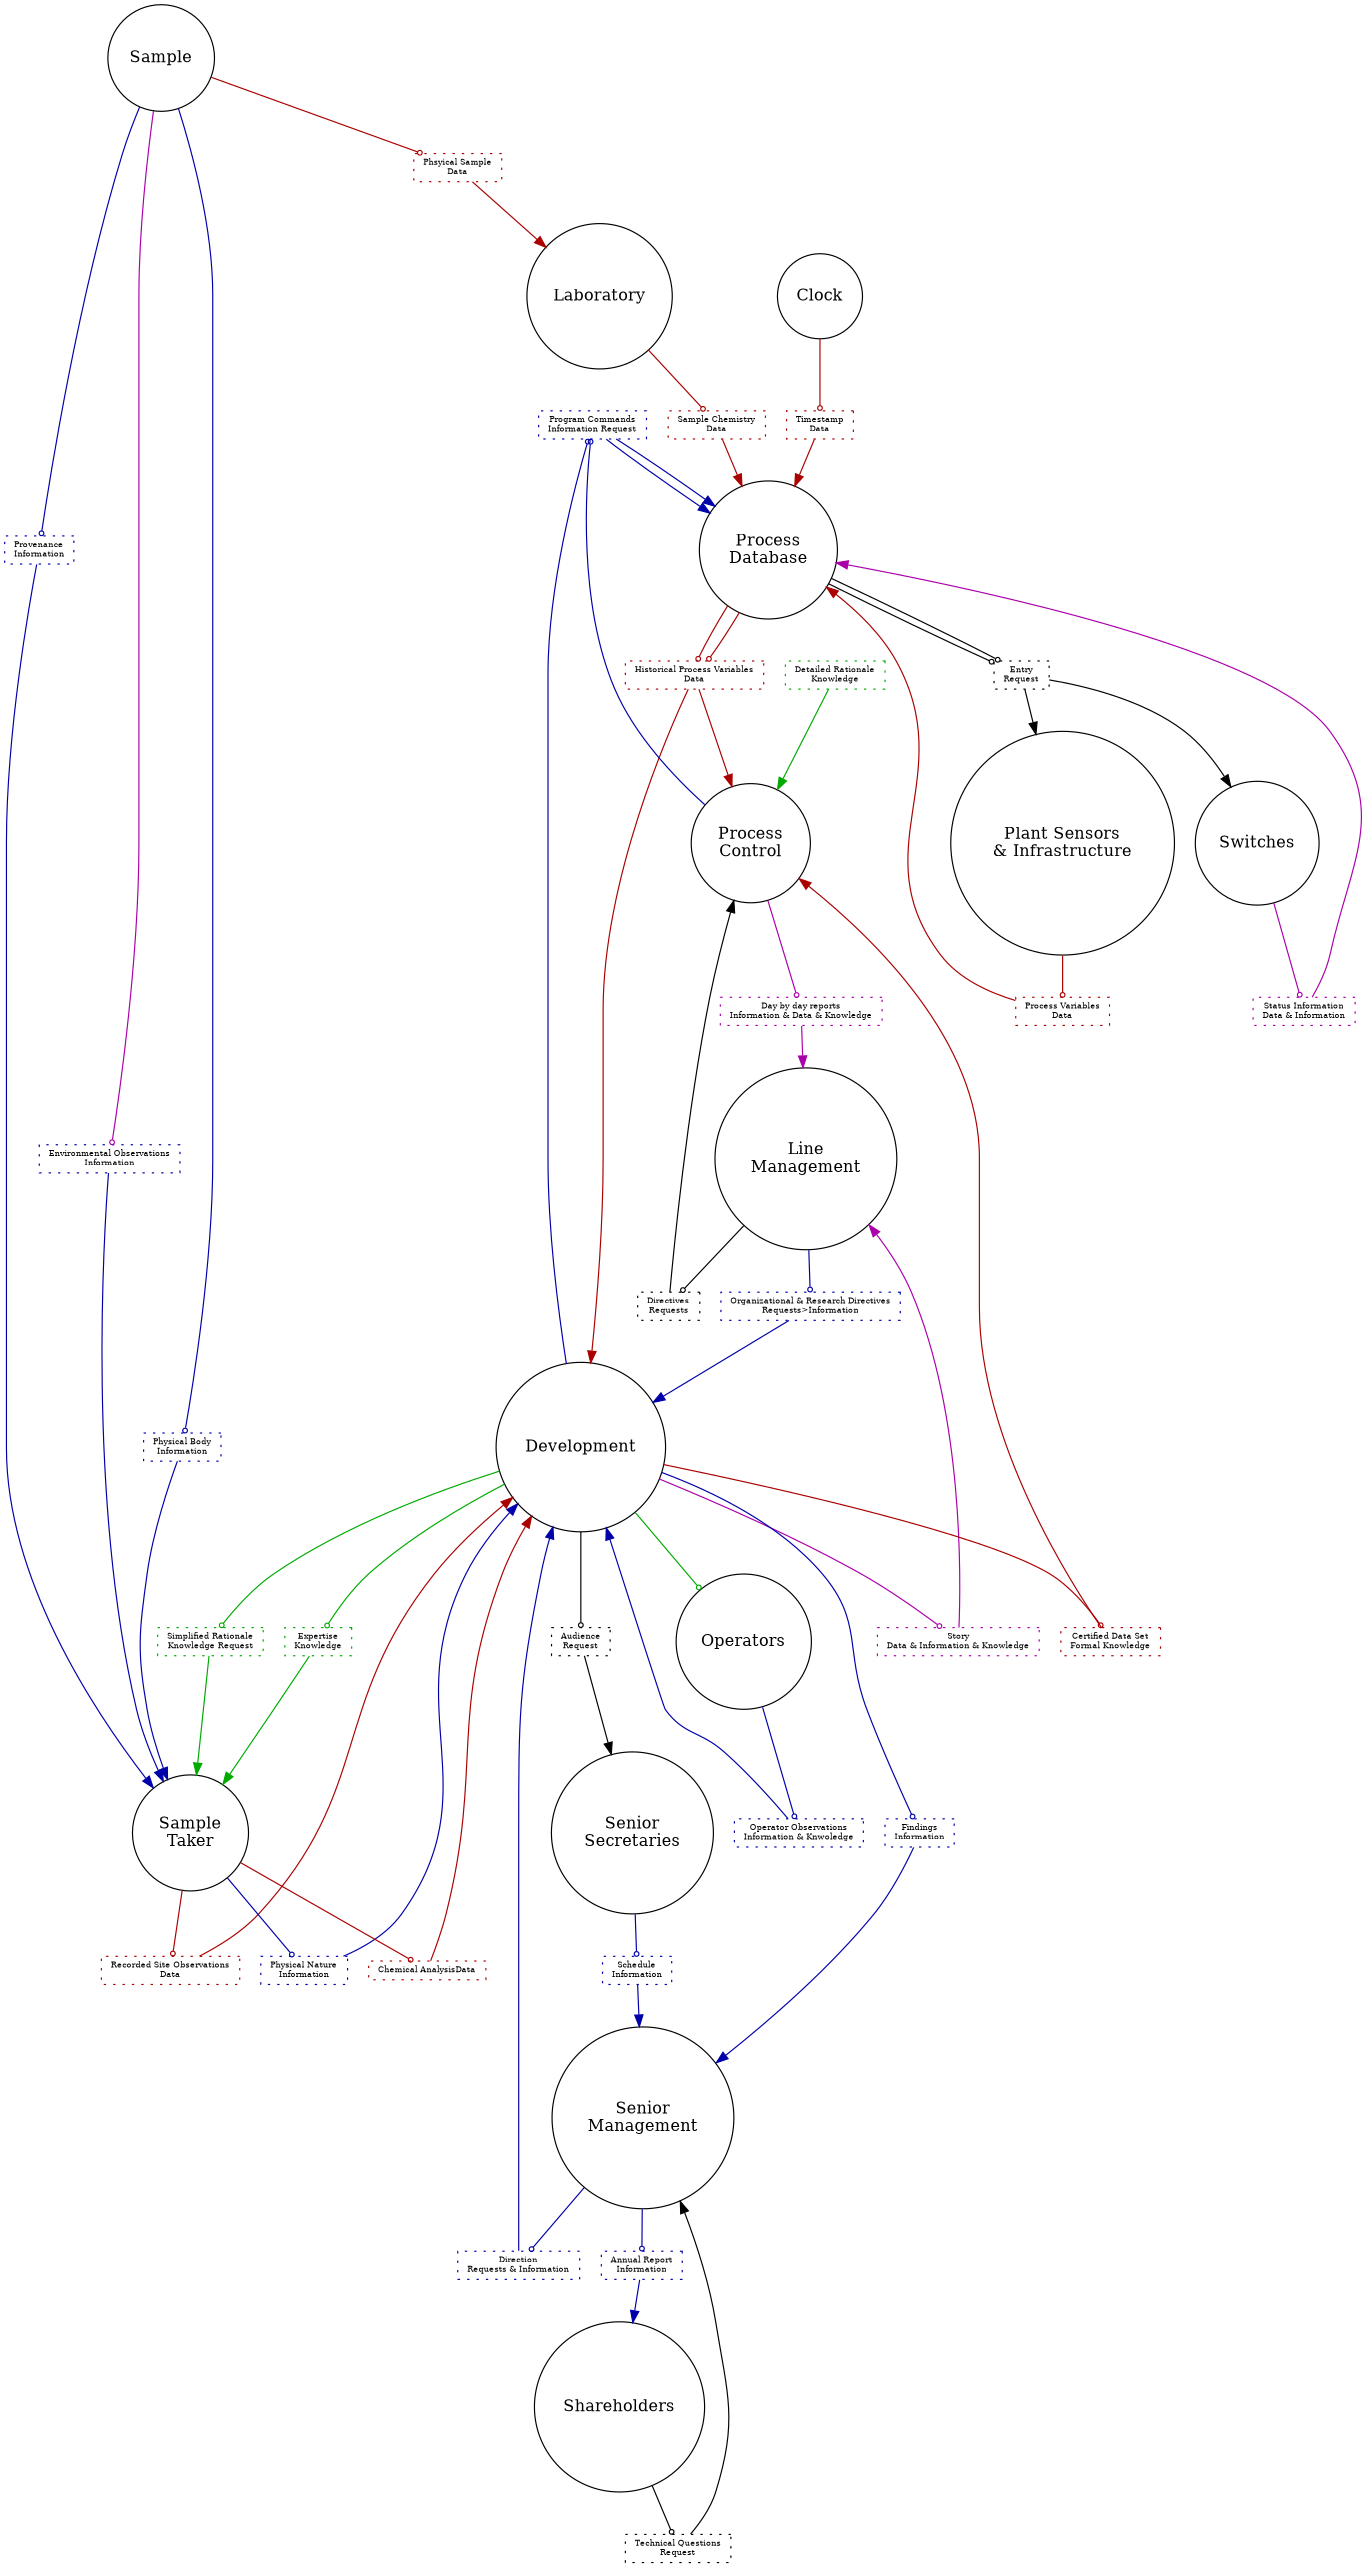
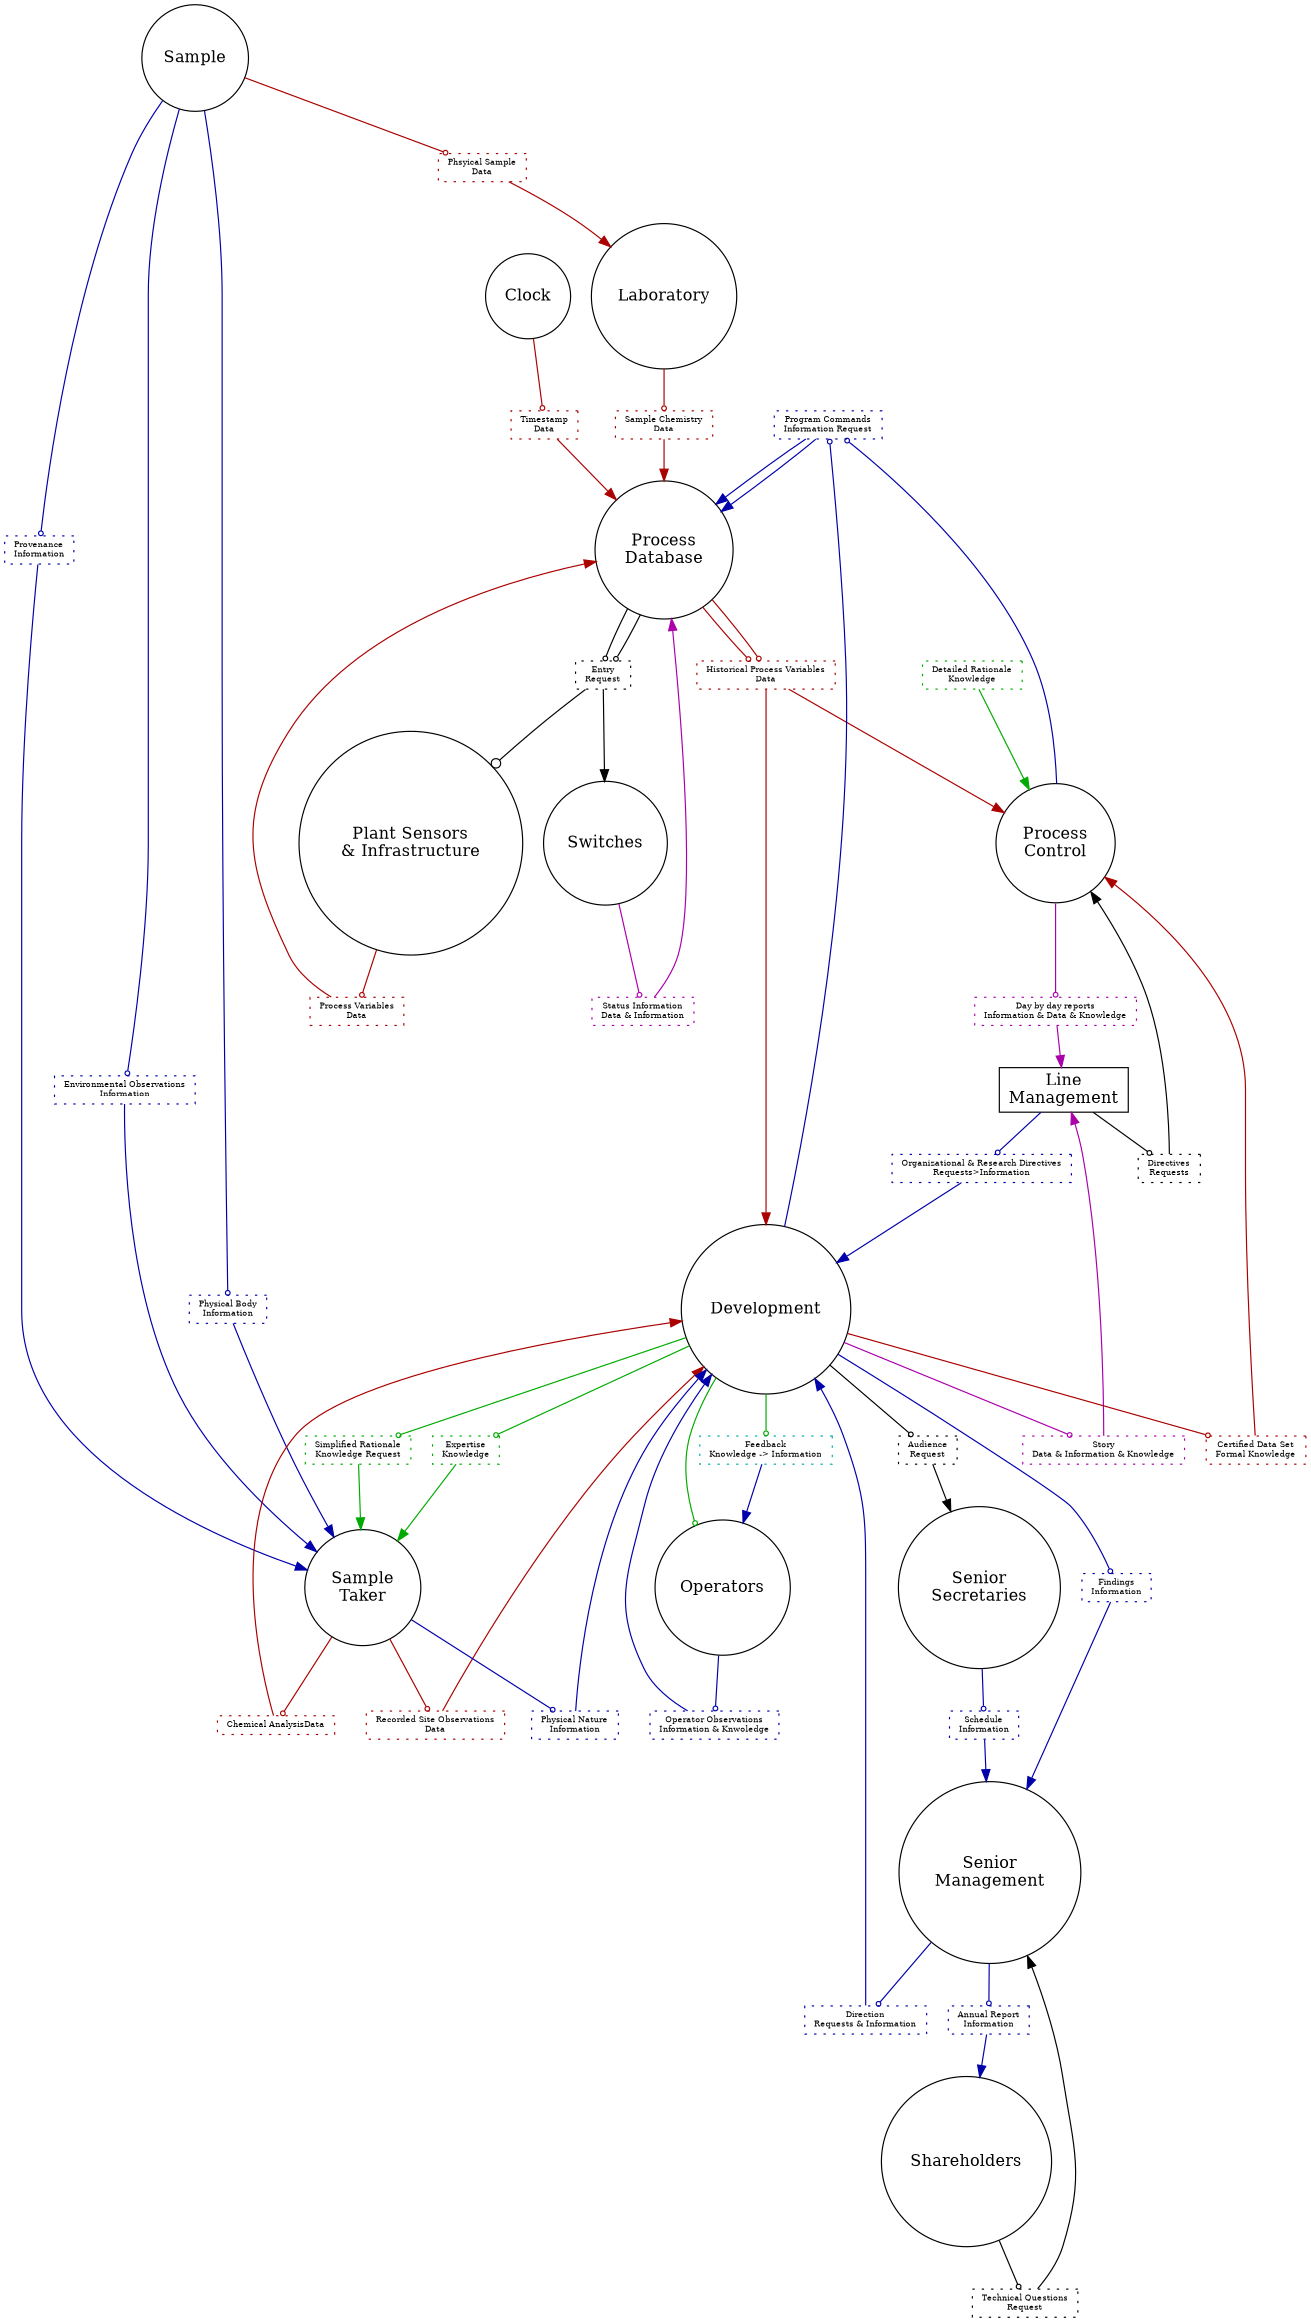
edge "Sample" -> "Environmental Observations Information": color #aa00aa -> #0000aa
edge "Entry Request" -> "Plant Sensors & Infrastructure": arrowhead normal -> odot
node "Line Management": shape circle -> box
node "Feedback Knowledge -> Information": added
